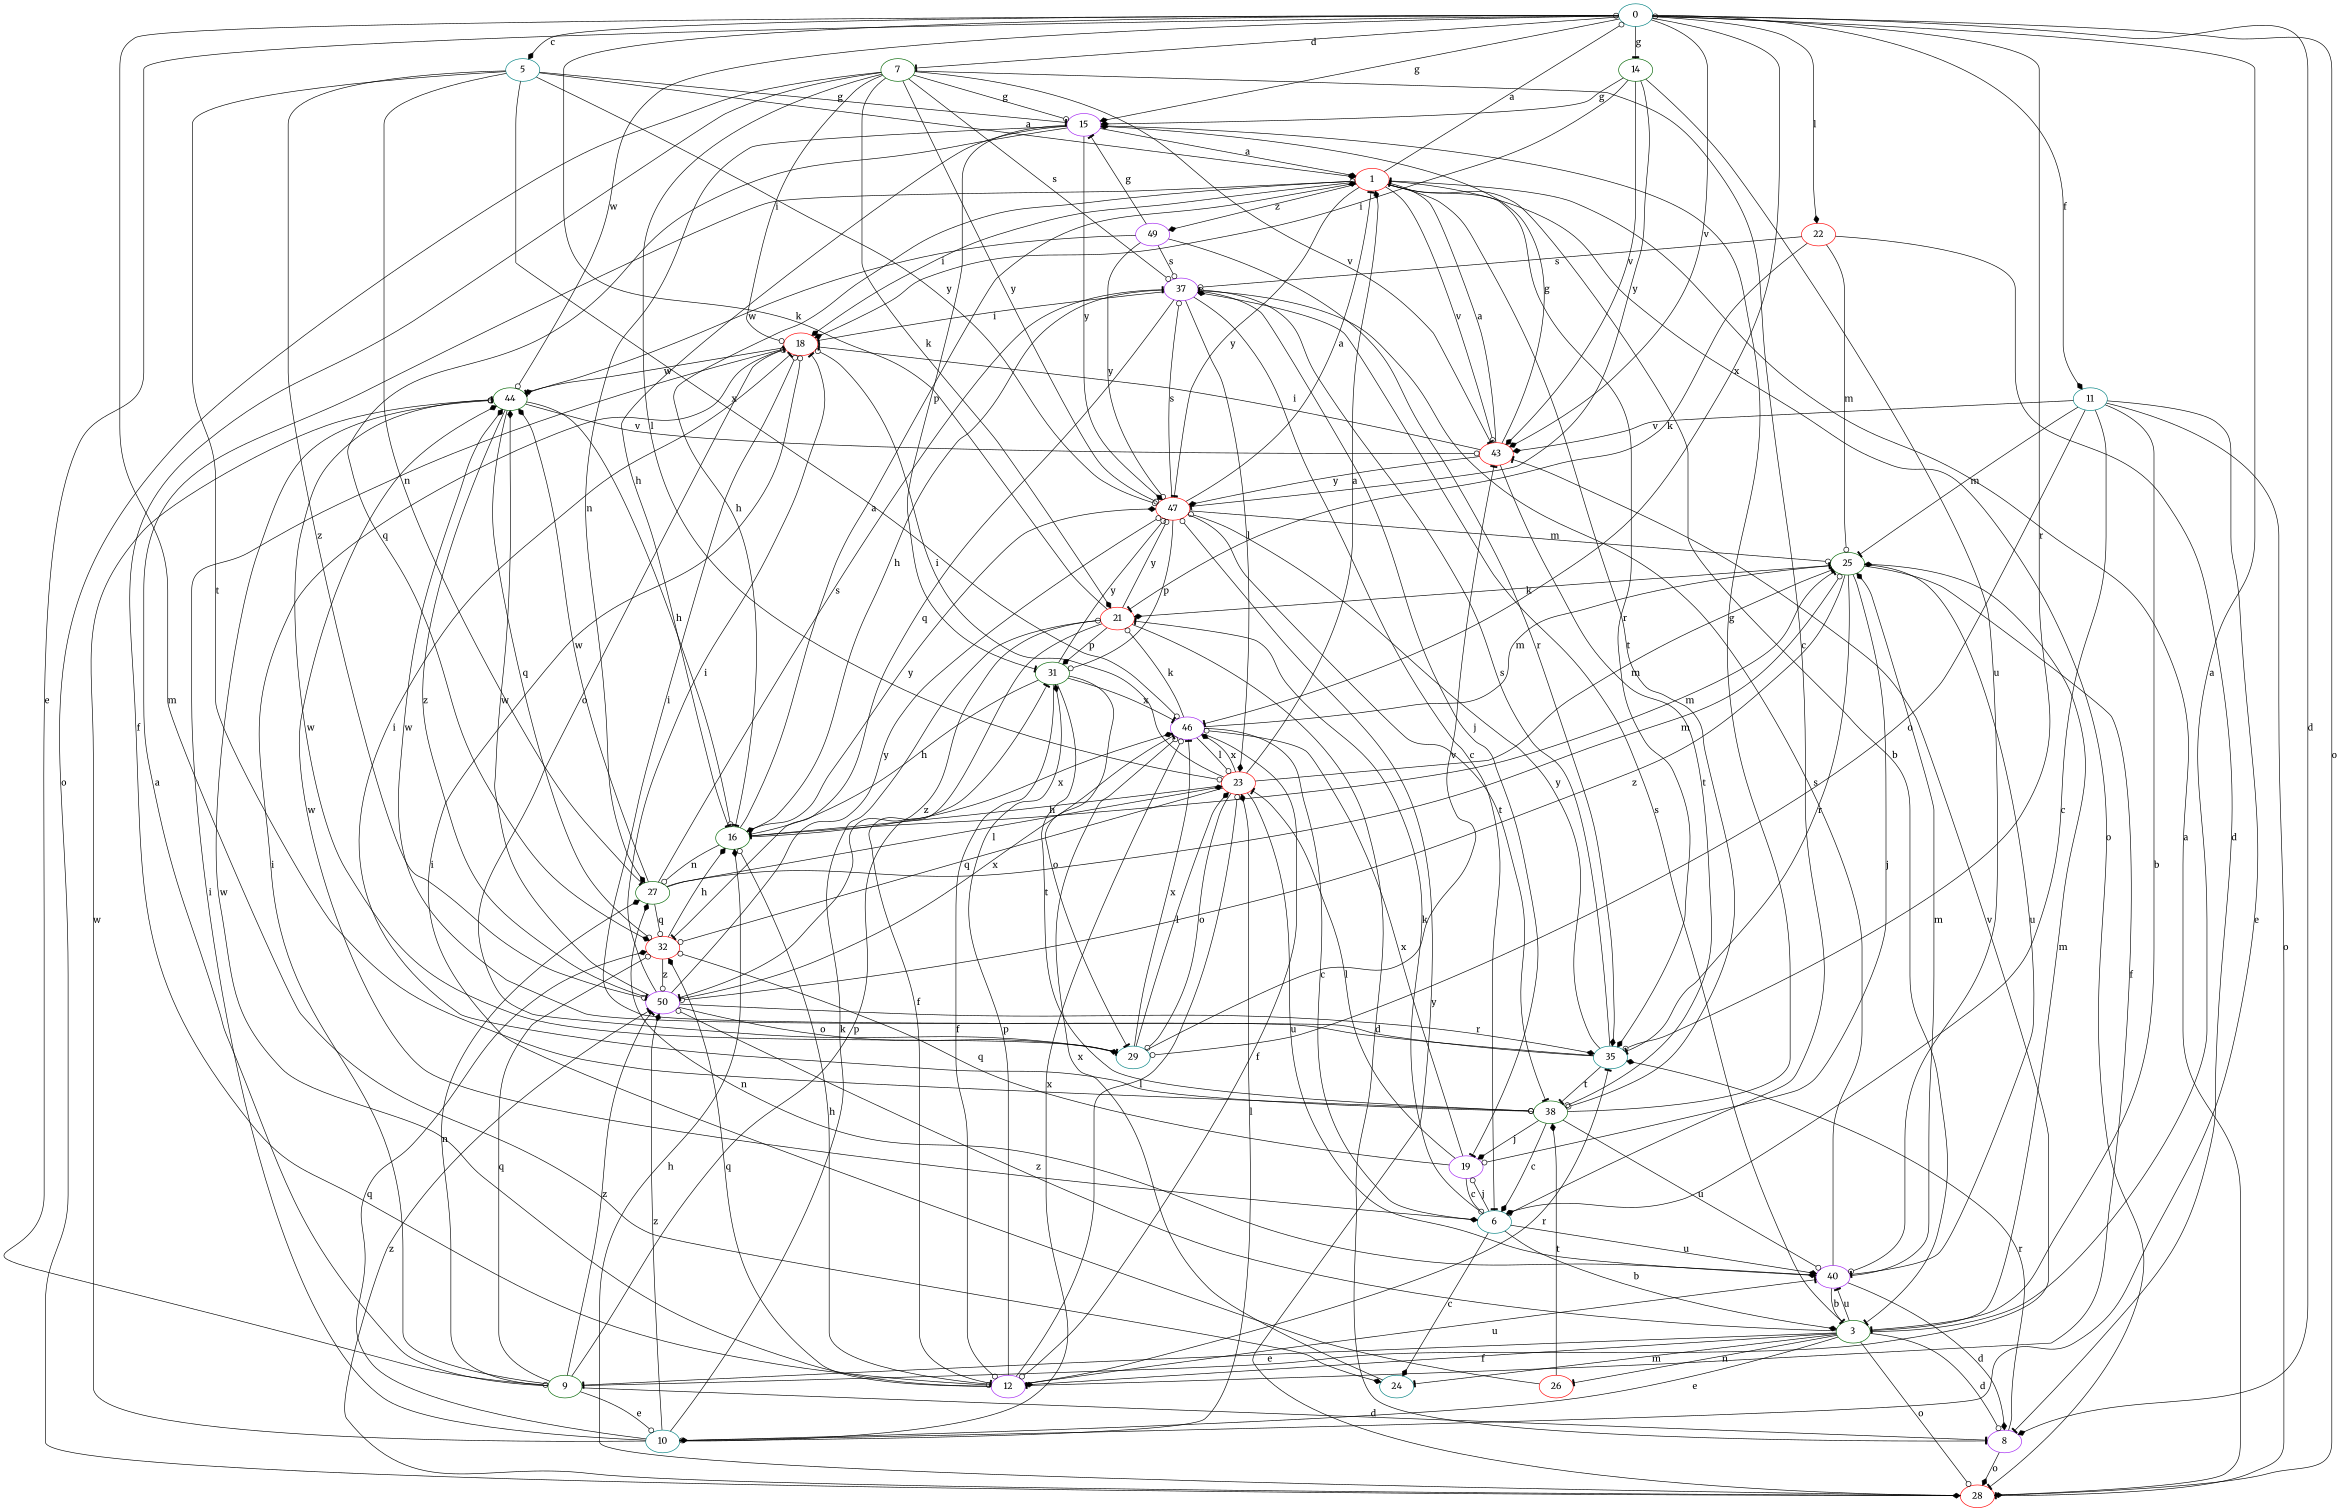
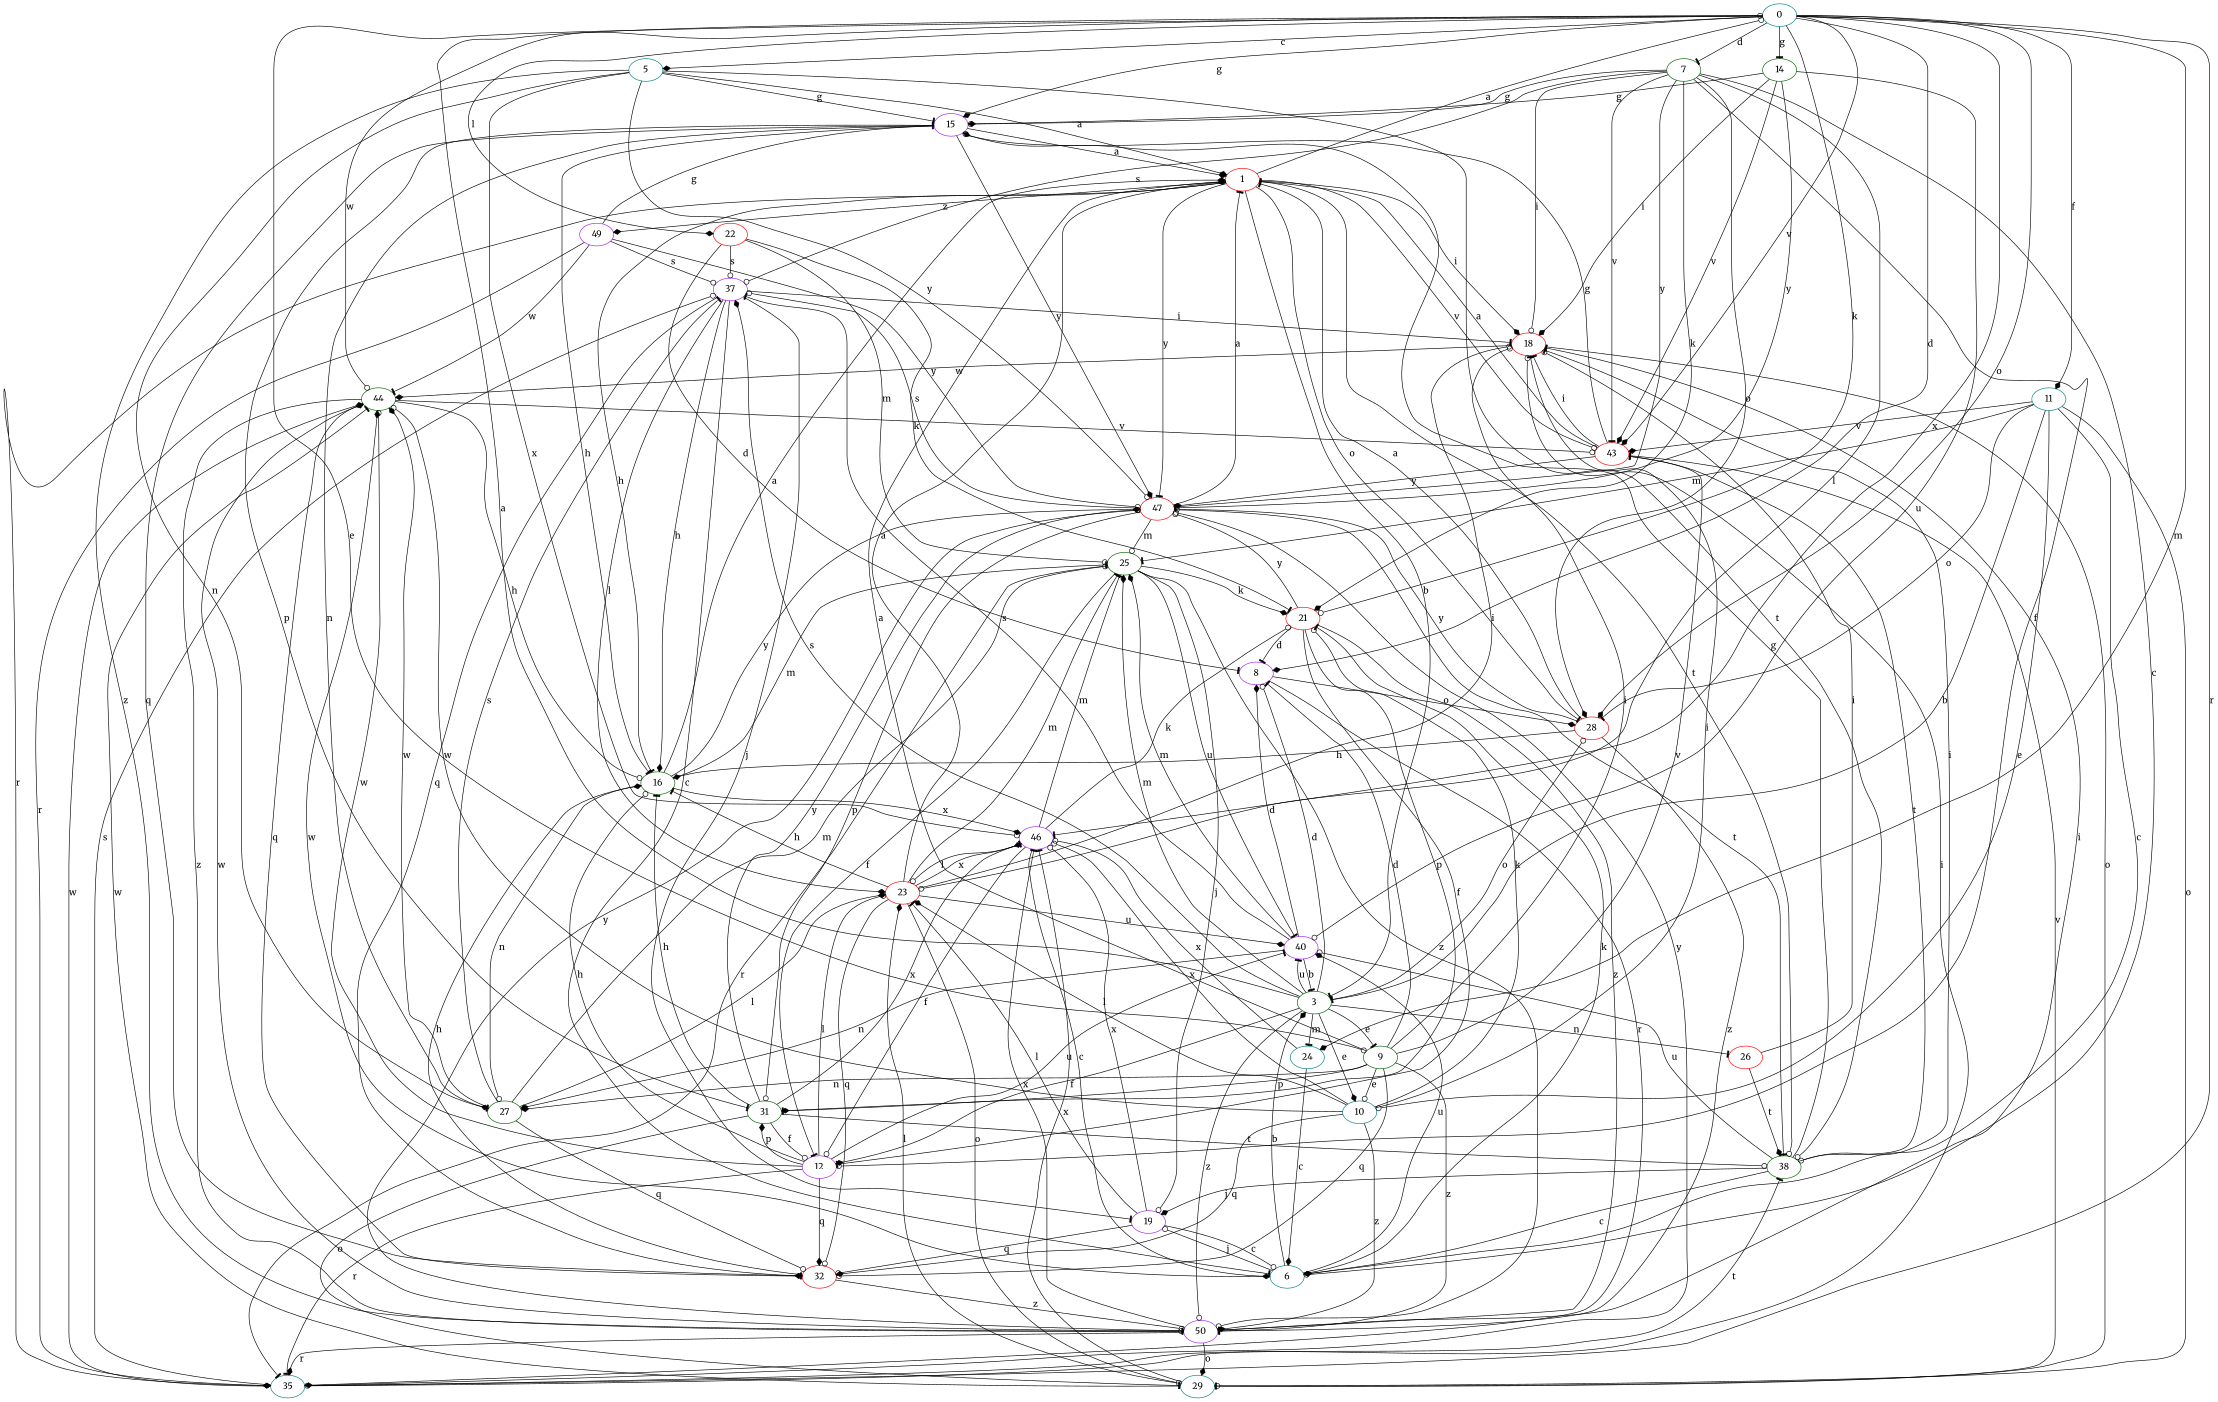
edge "21" -> "0": reversed
edge "6" -> "24": reversed
